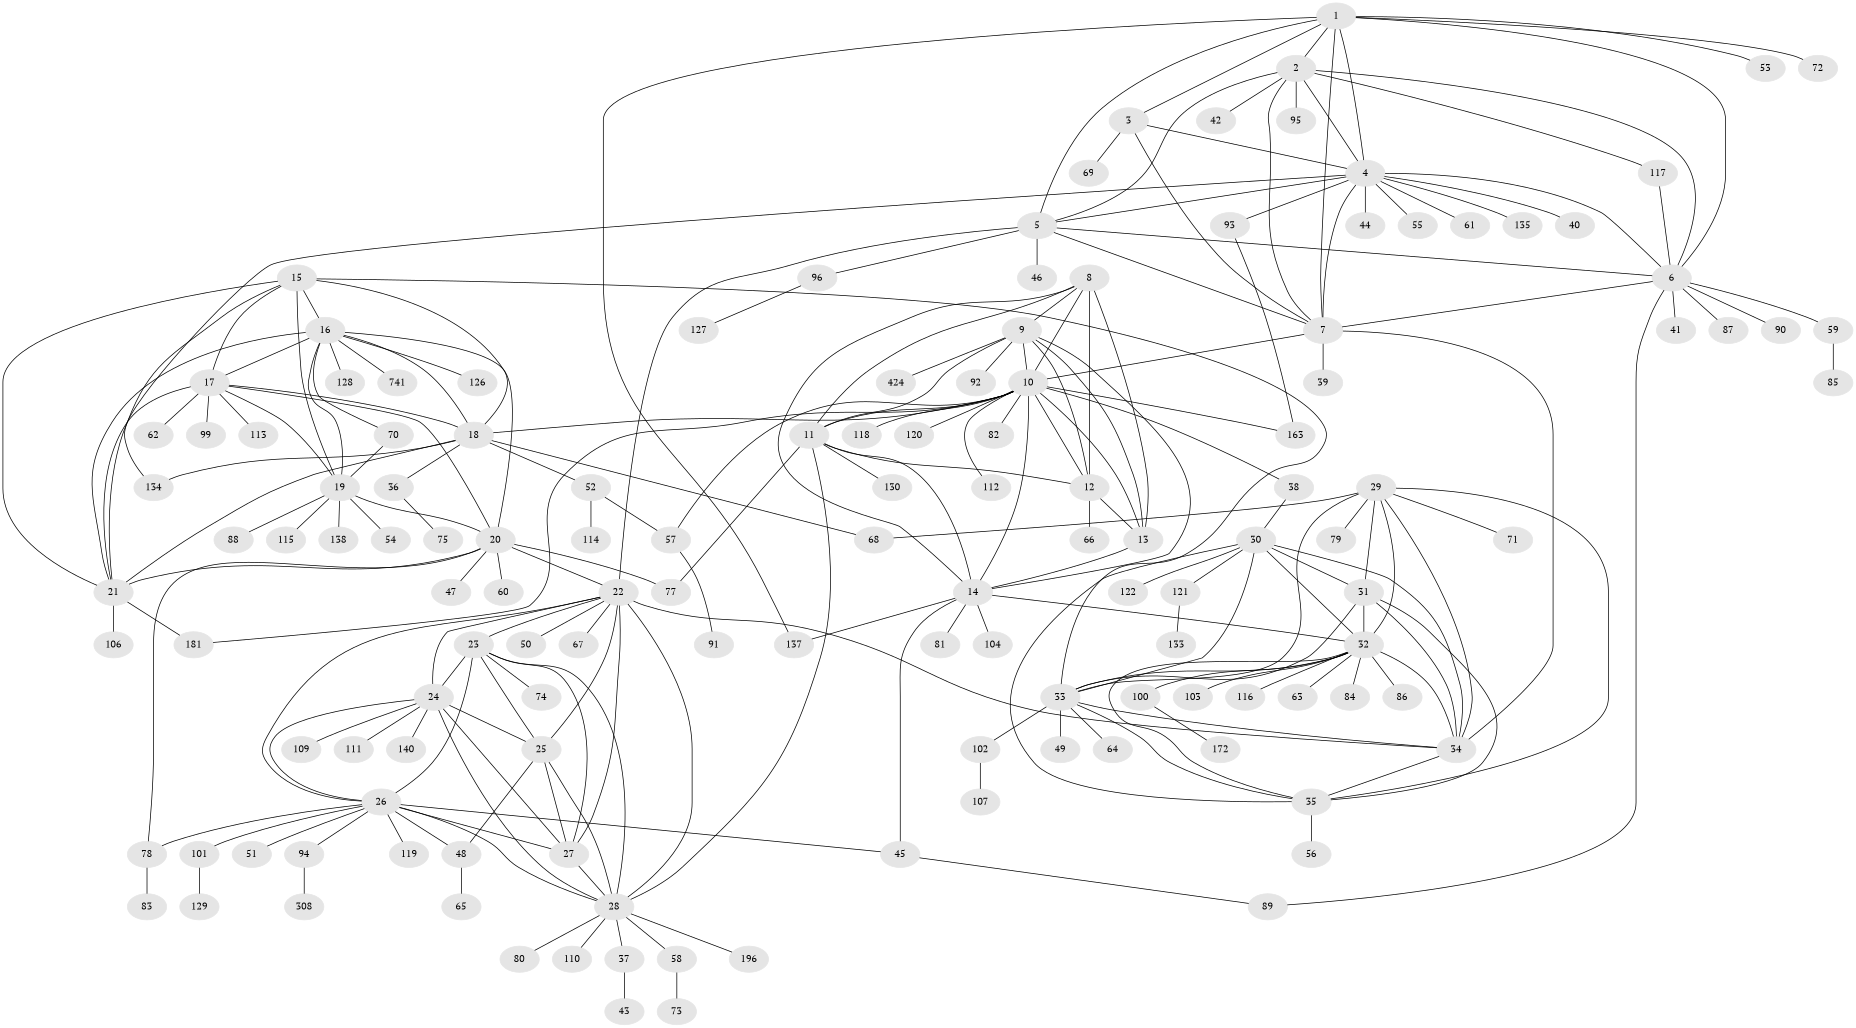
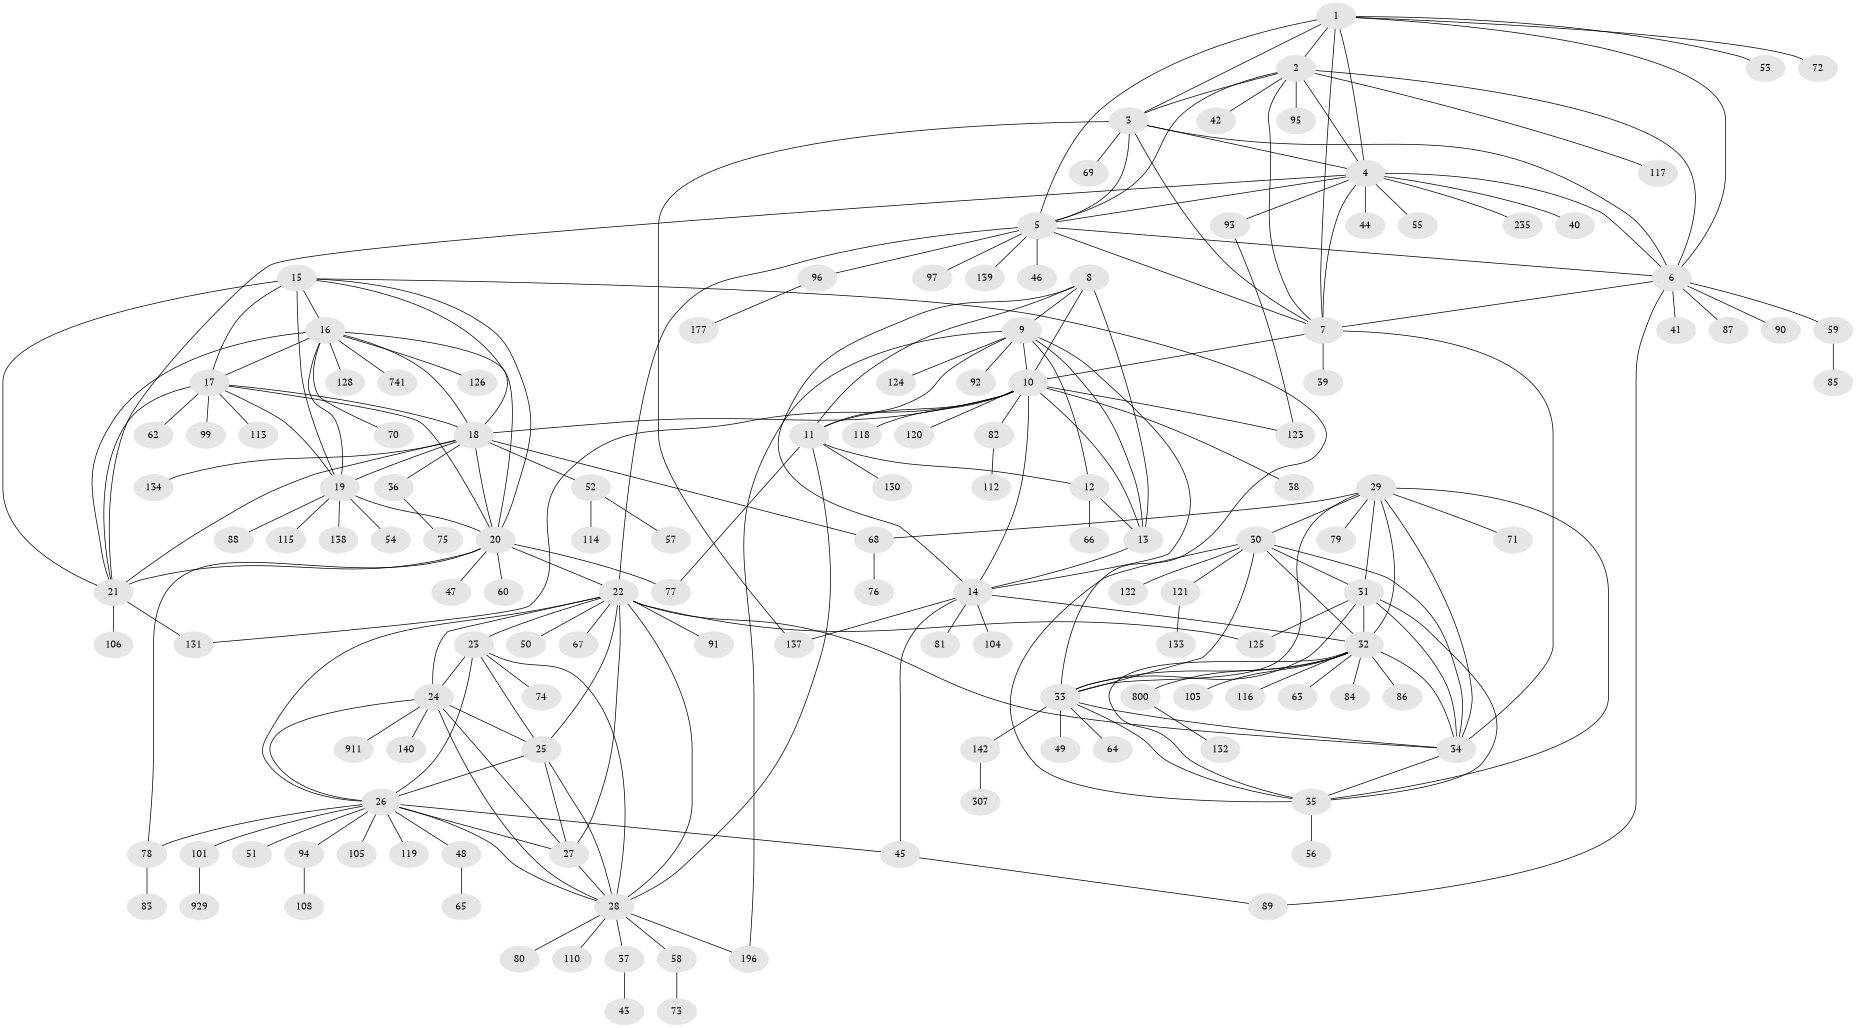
edge "1" -- "137": now "3" -- "137"
edge "2" -- "3": added
edge "3" -- "5": added
node "61": removed
node "135": label "135" -> "235"
edge "117" -- "6": now "3" -- "6"
node "97": added
node "139": added
node "127": label "127" -> "177"
edge "15" -- "134": now "15" -- "20"
node "424": label "424" -> "124"
edge "8" -- "12": removed
edge "10" -- "57": removed
edge "10" -- "112": now "82" -- "112"
edge "10" -- "12": removed
node "163": label "163" -> "123"
edge "70" -- "19": now "18" -- "19"
edge "11" -- "14": removed
edge "18" -- "20": added
edge "38" -- "30": now "29" -- "30"
edge "9" -- "196": added
edge "57" -- "91": now "22" -- "91"
node "76": added
node "181": label "181" -> "131"
node "125": added
node "100": label "100" -> "800"
edge "23" -- "27": removed
node "109": removed
node "111": label "111" -> "911"
node "102": label "102" -> "142"
node "172": label "172" -> "132"
edge "25" -- "48": now "25" -- "26"
node "107": label "107" -> "307"
node "105": added
node "129": label "129" -> "929"
node "308": label "308" -> "108"
